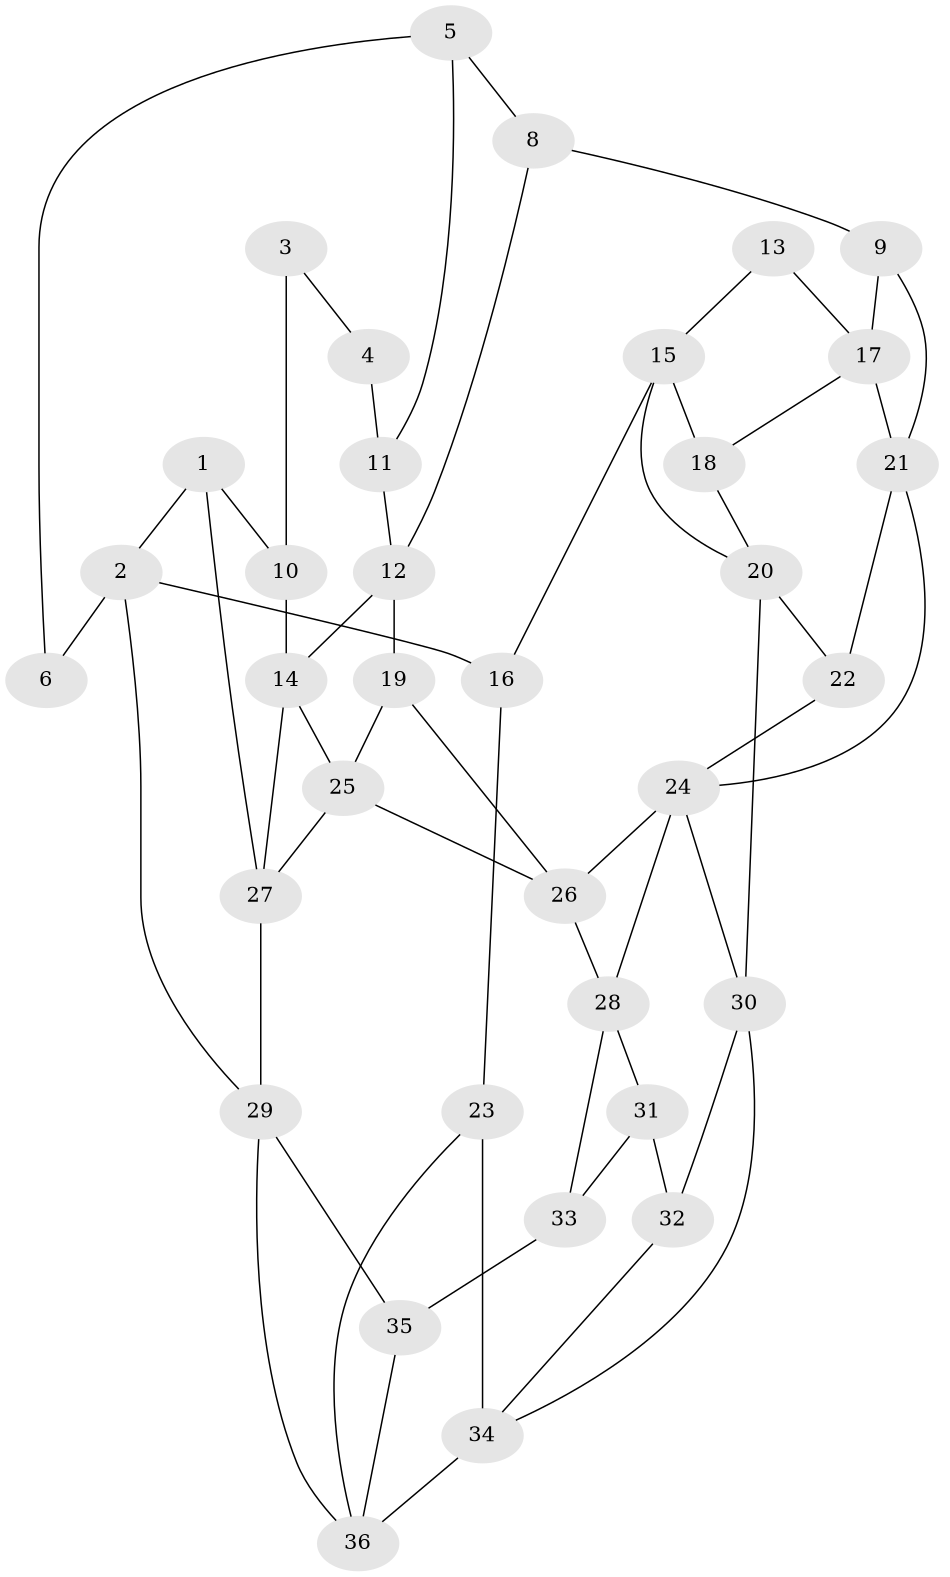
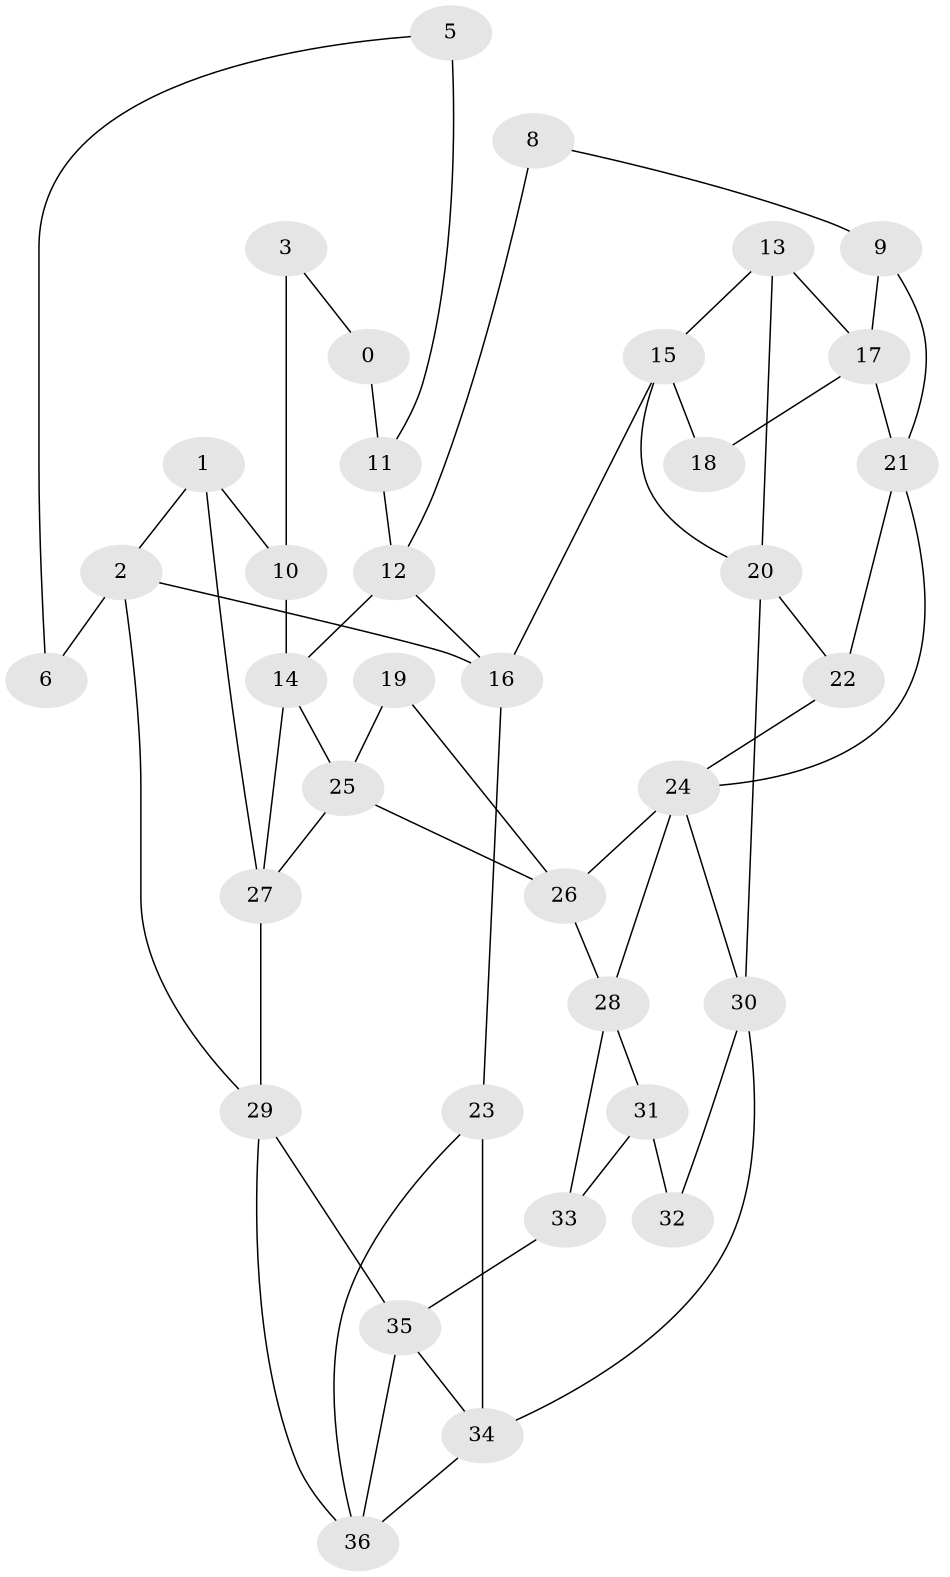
edge "5" -- "8": removed
node "4": label "4" -> "0"
edge "18" -- "20": now "13" -- "20"
edge "12" -- "19": now "12" -- "16"
edge "32" -- "34": now "35" -- "34"
